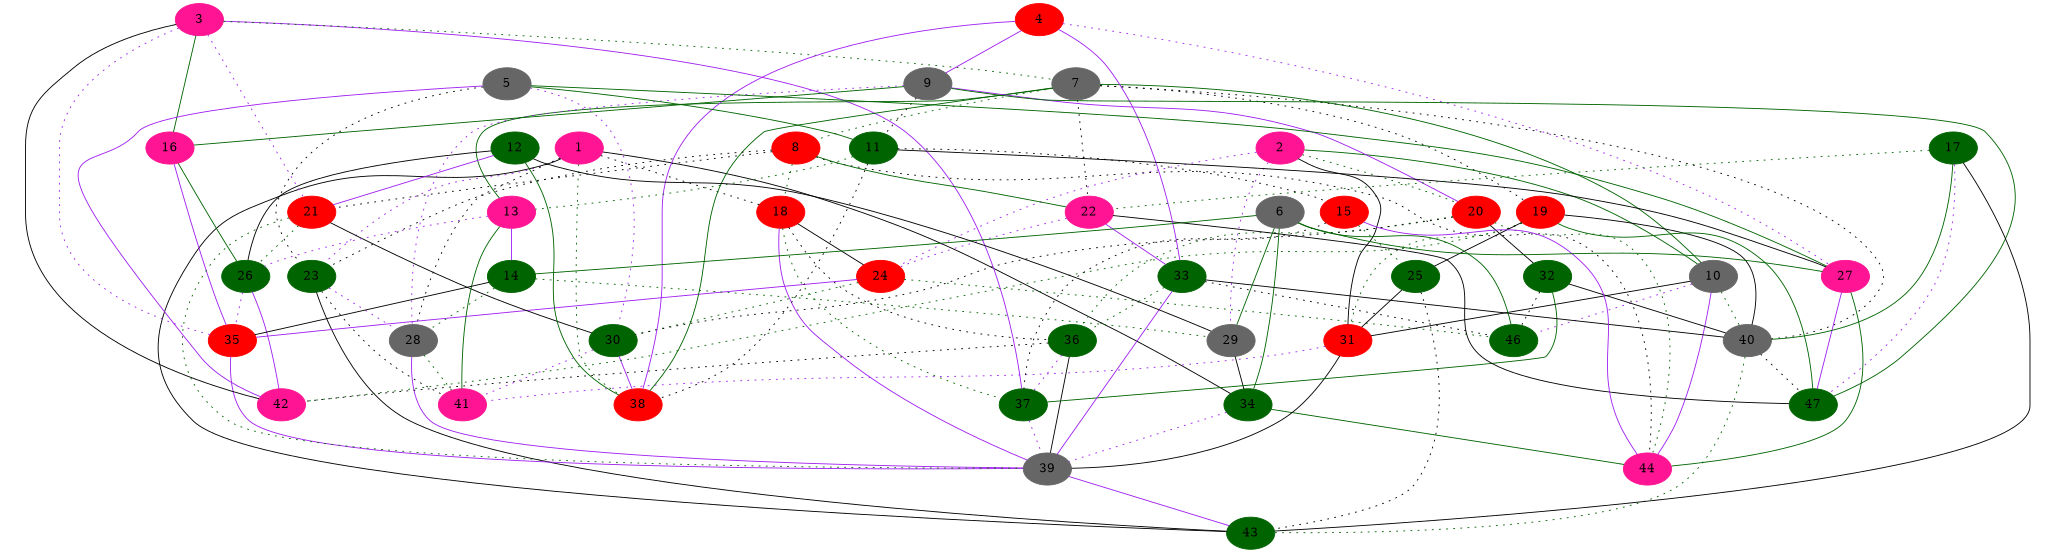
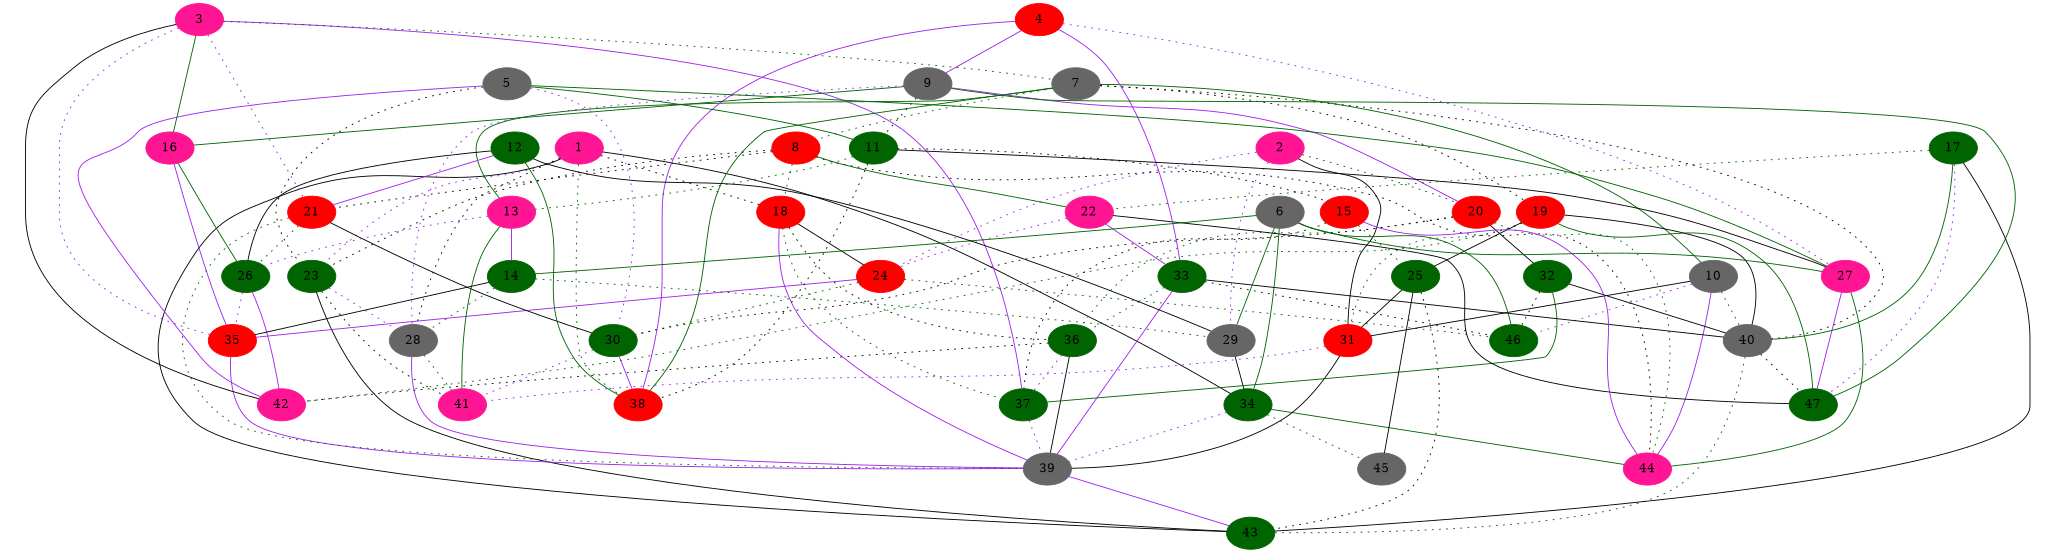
edge "7" -- "22": removed
edge "2" -- "10": removed
node "45": added
